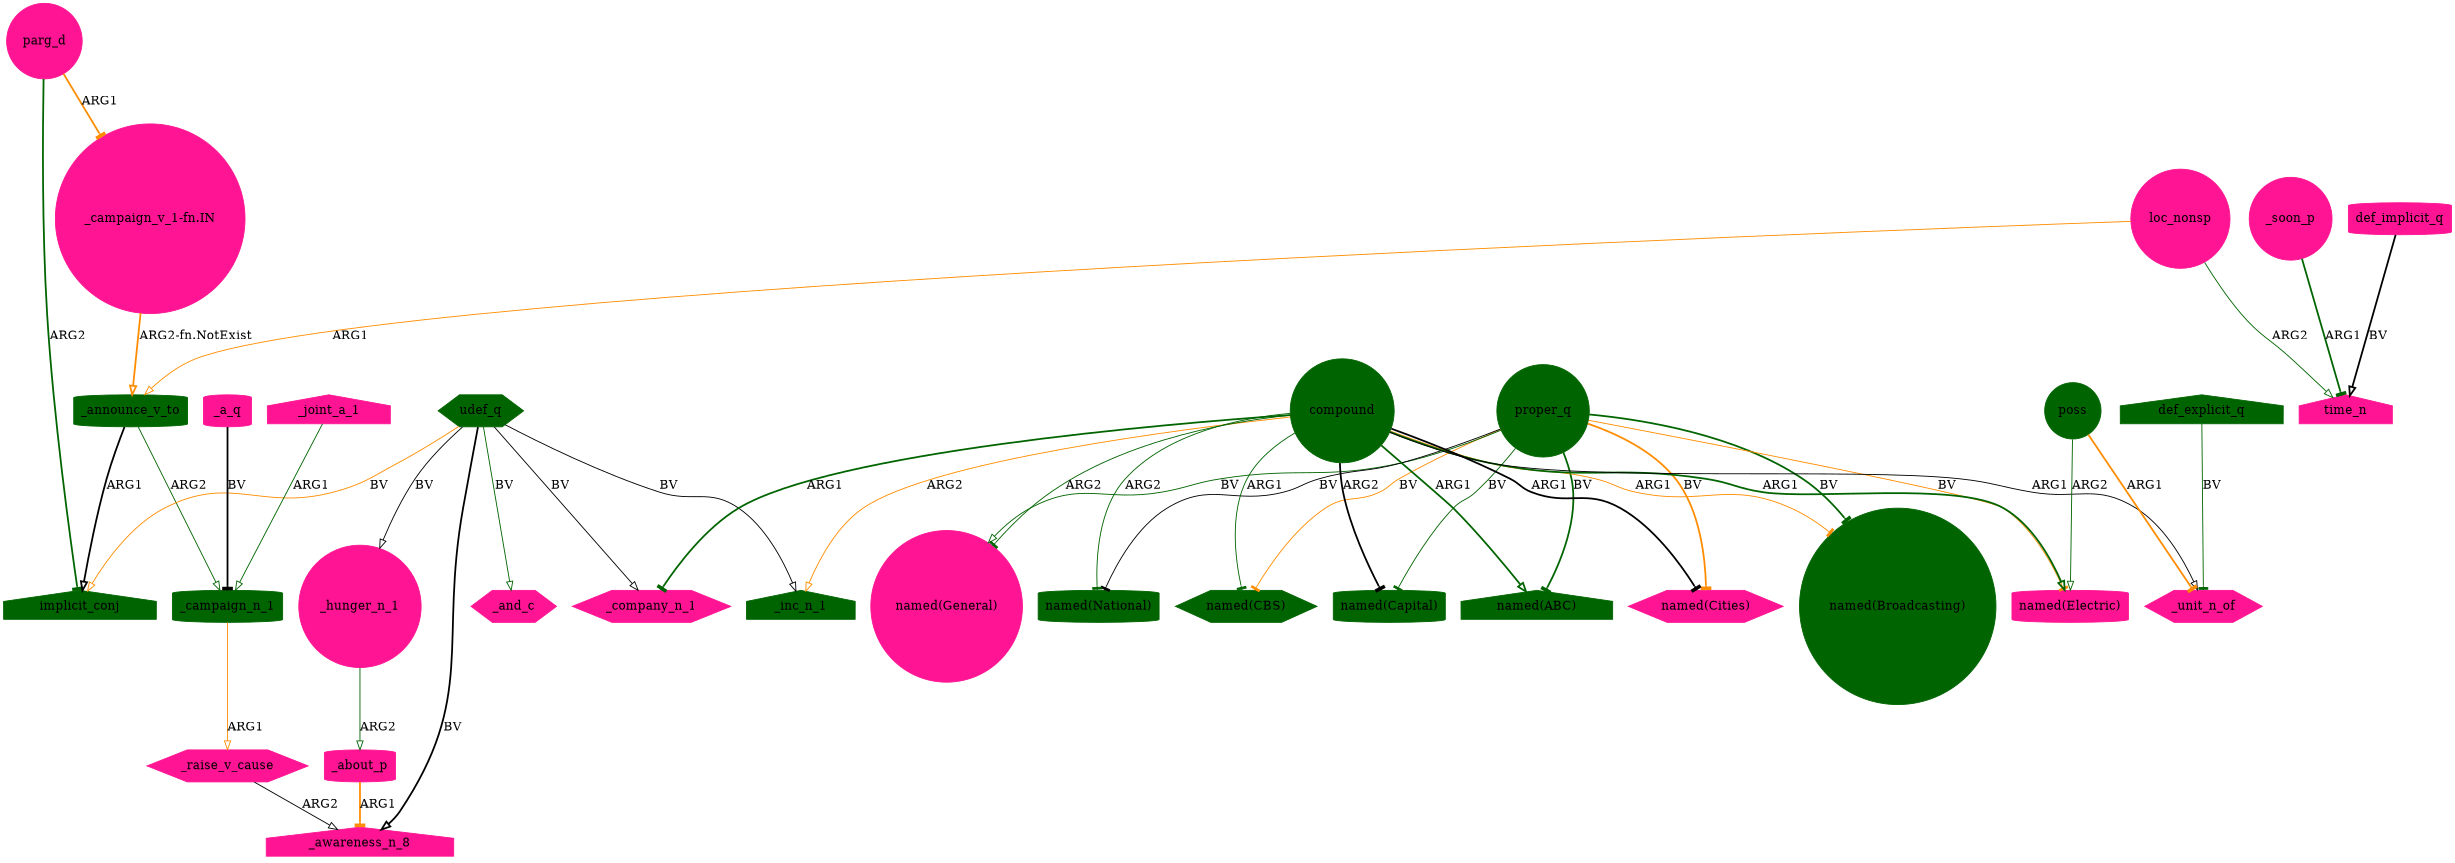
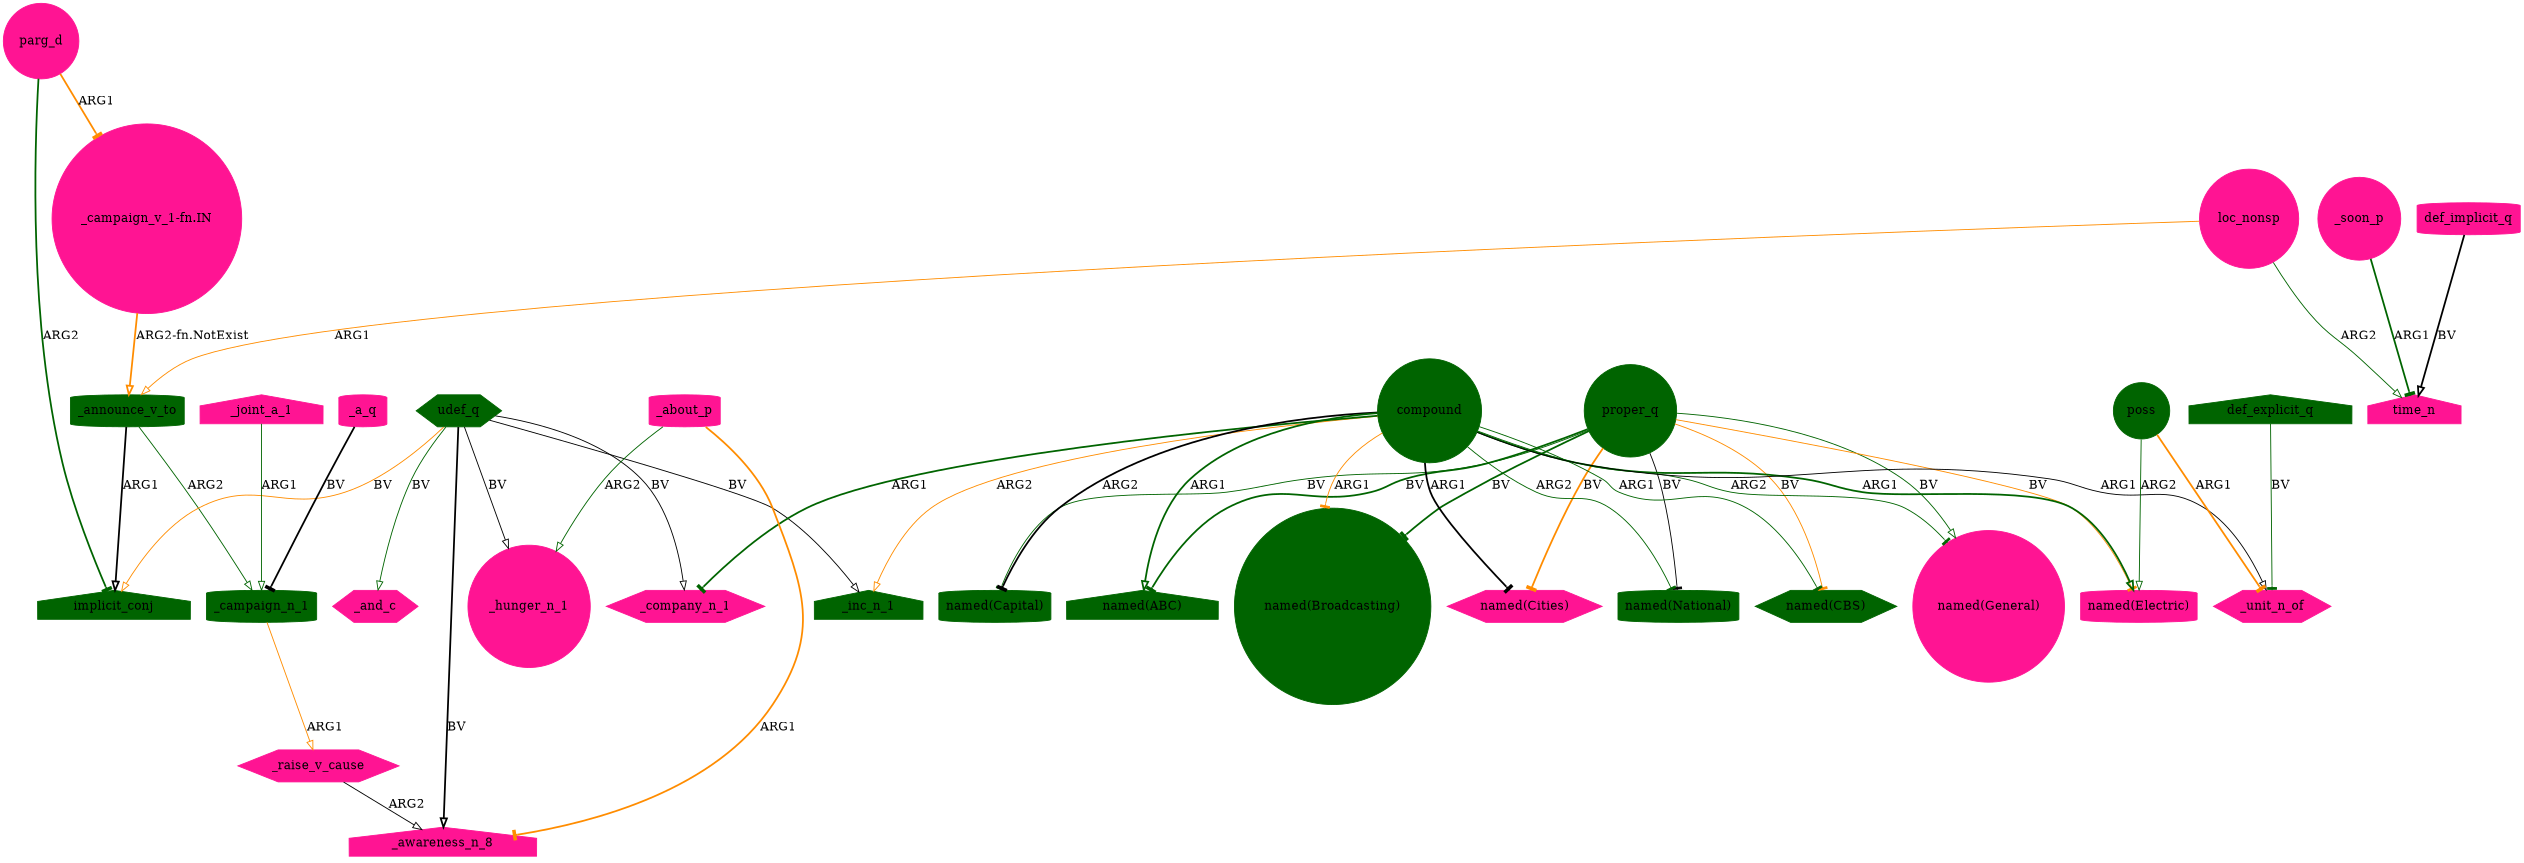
edge "_hunger_n_1" -> "_about_p": reversed
